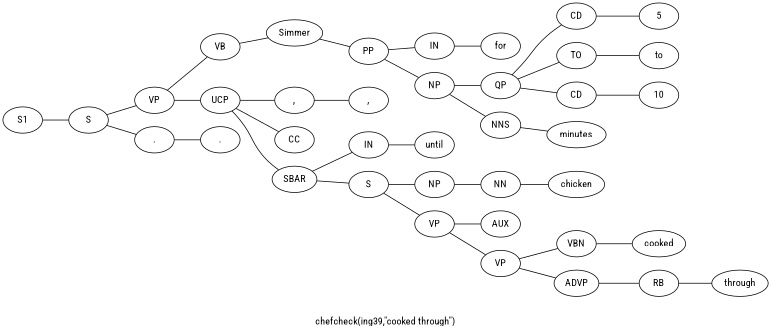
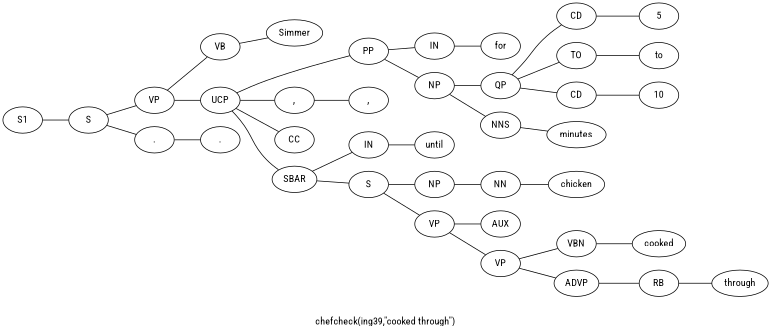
edge "Simmer" -- "PP": now "UCP" -- "PP"
